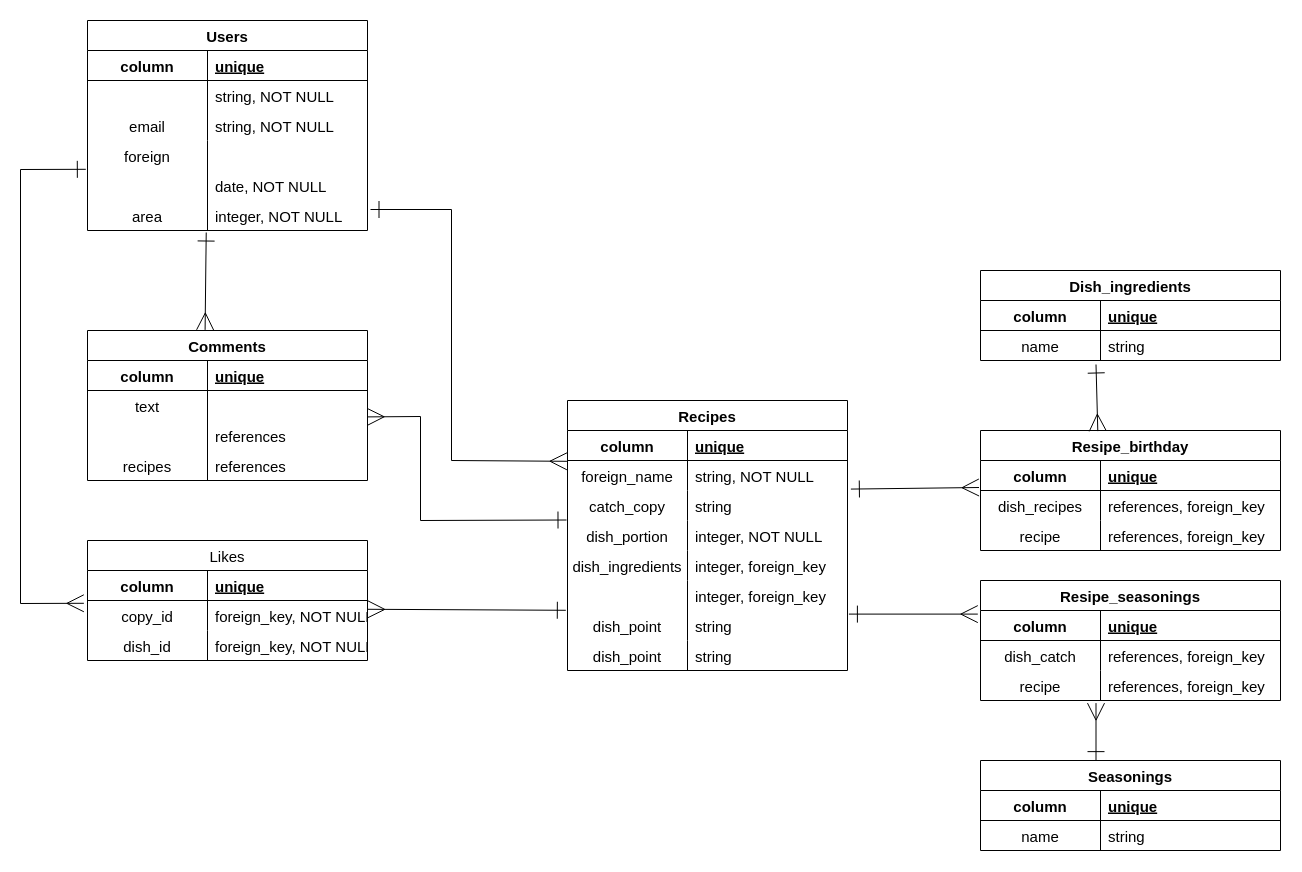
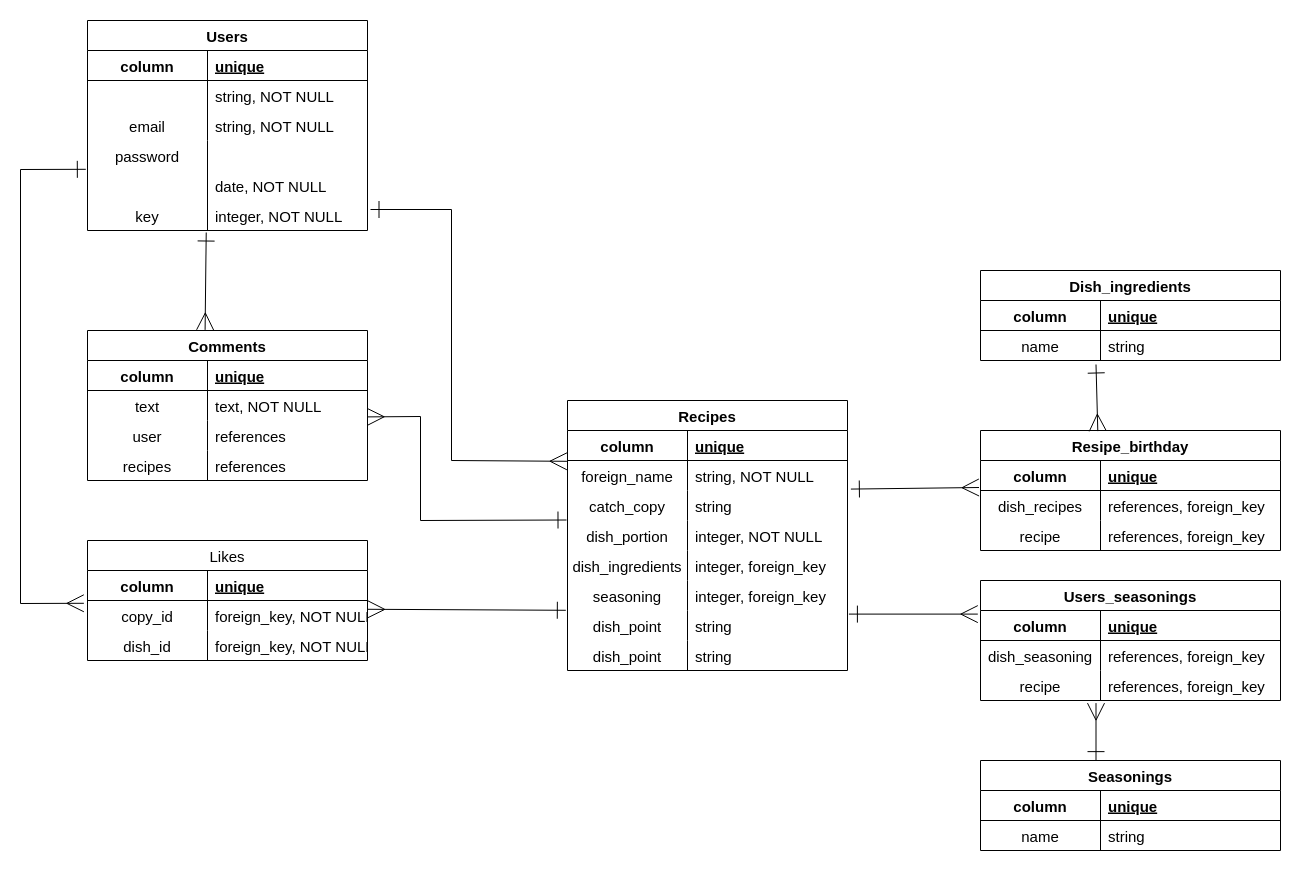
node "foreign": label "foreign" -> "password"
node "area": label "area" -> "key"
node "text, NOT NULL": added
node "user": added
node "seasoning": added
node "Resipe_seasonings": label "Resipe_seasonings" -> "Users_seasonings"
node "dish_catch": label "dish_catch" -> "dish_seasoning"
